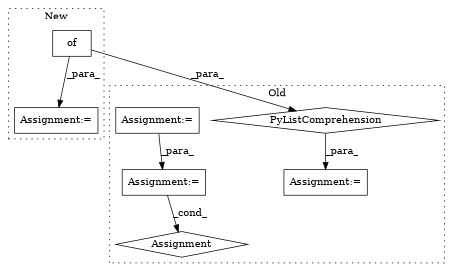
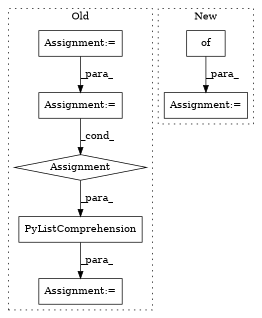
edge "of" -> "PyListComprehension": now "Assignment" -> "PyListComprehension"
node "PyListComprehension": shape diamond -> box
